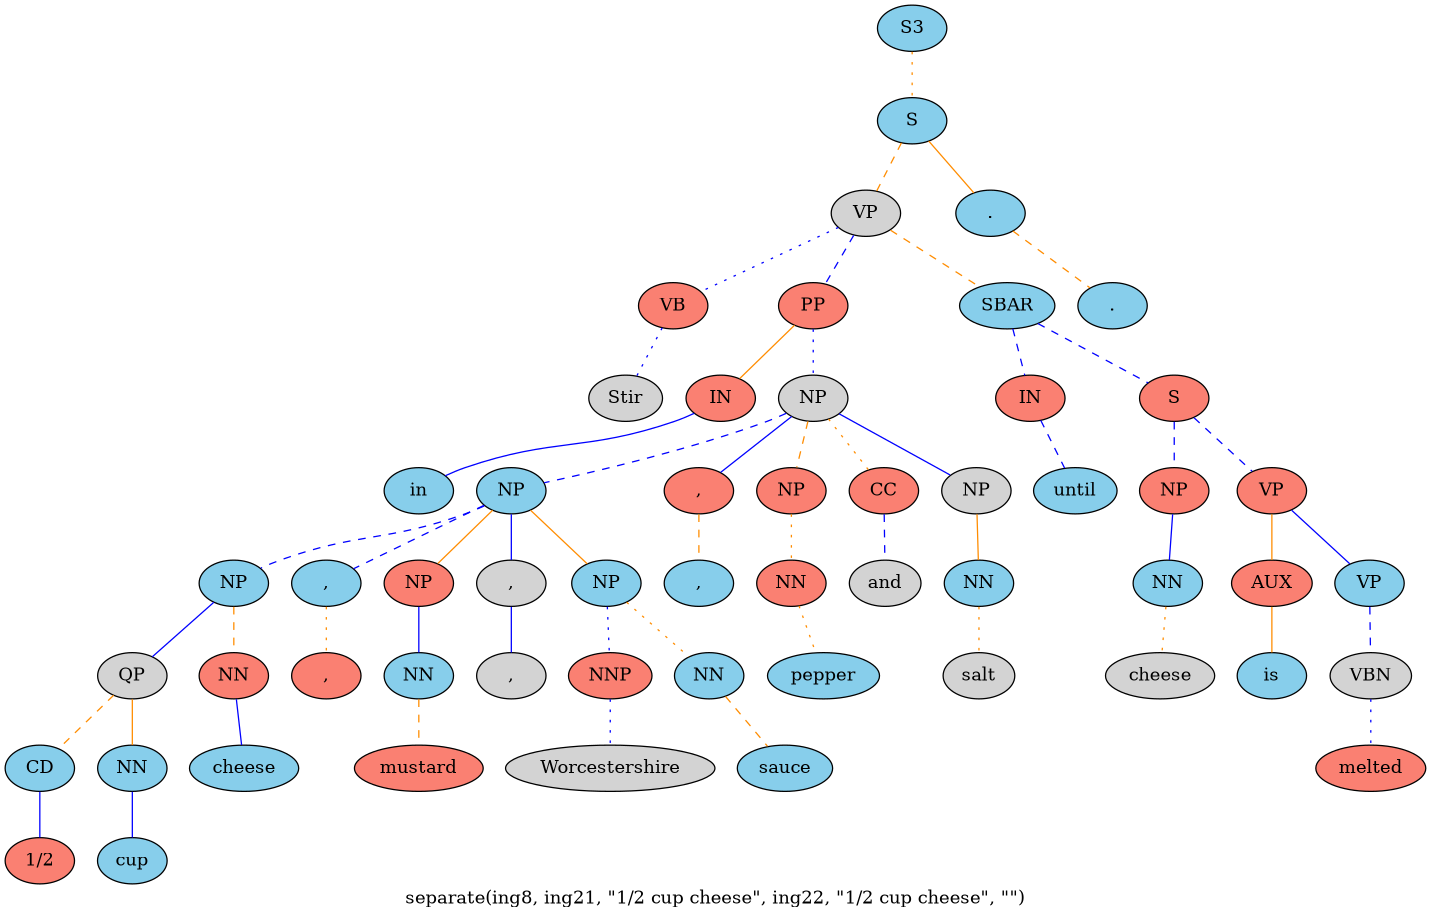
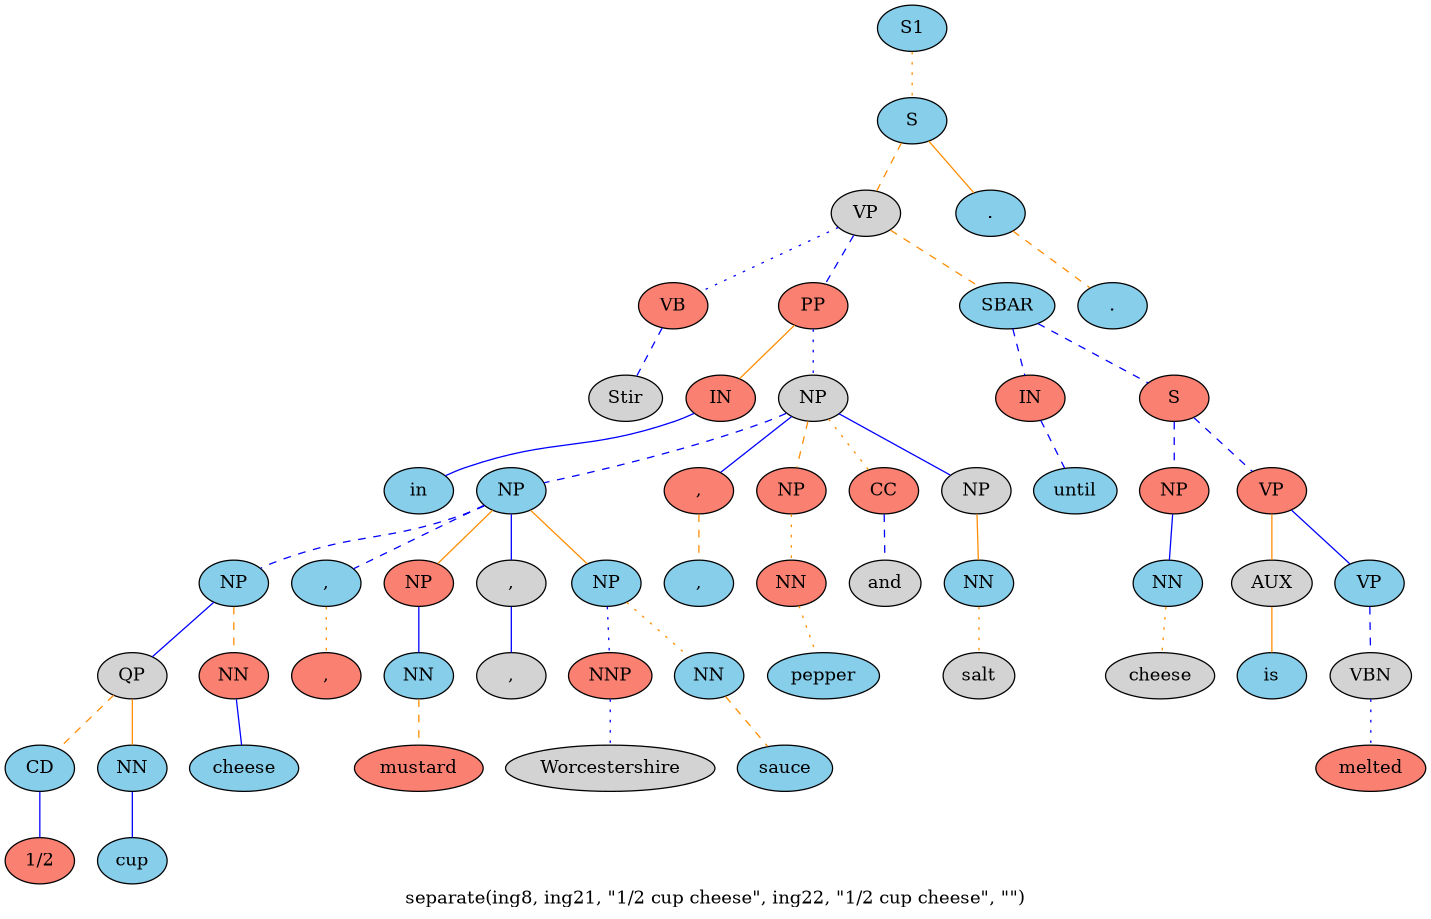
node "S3": label "S3" -> "S1"
edge "VB" -- "Stir": style dotted -> dashed
node "AUX": fillcolor salmon -> lightgrey
